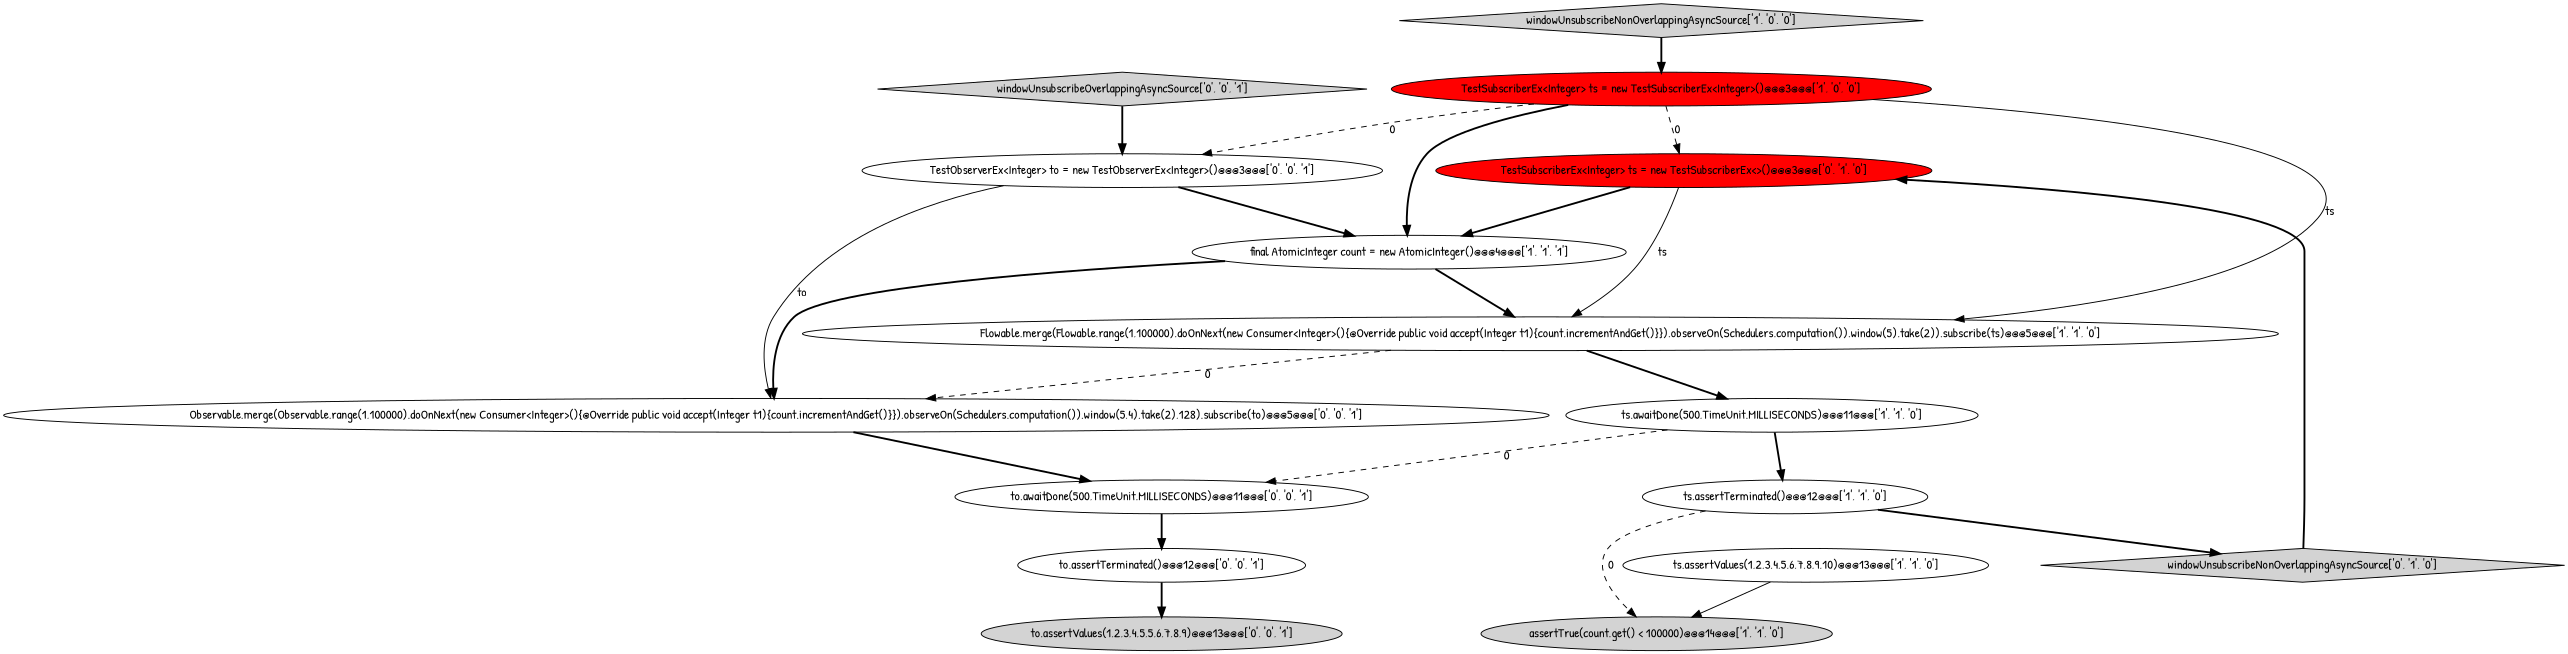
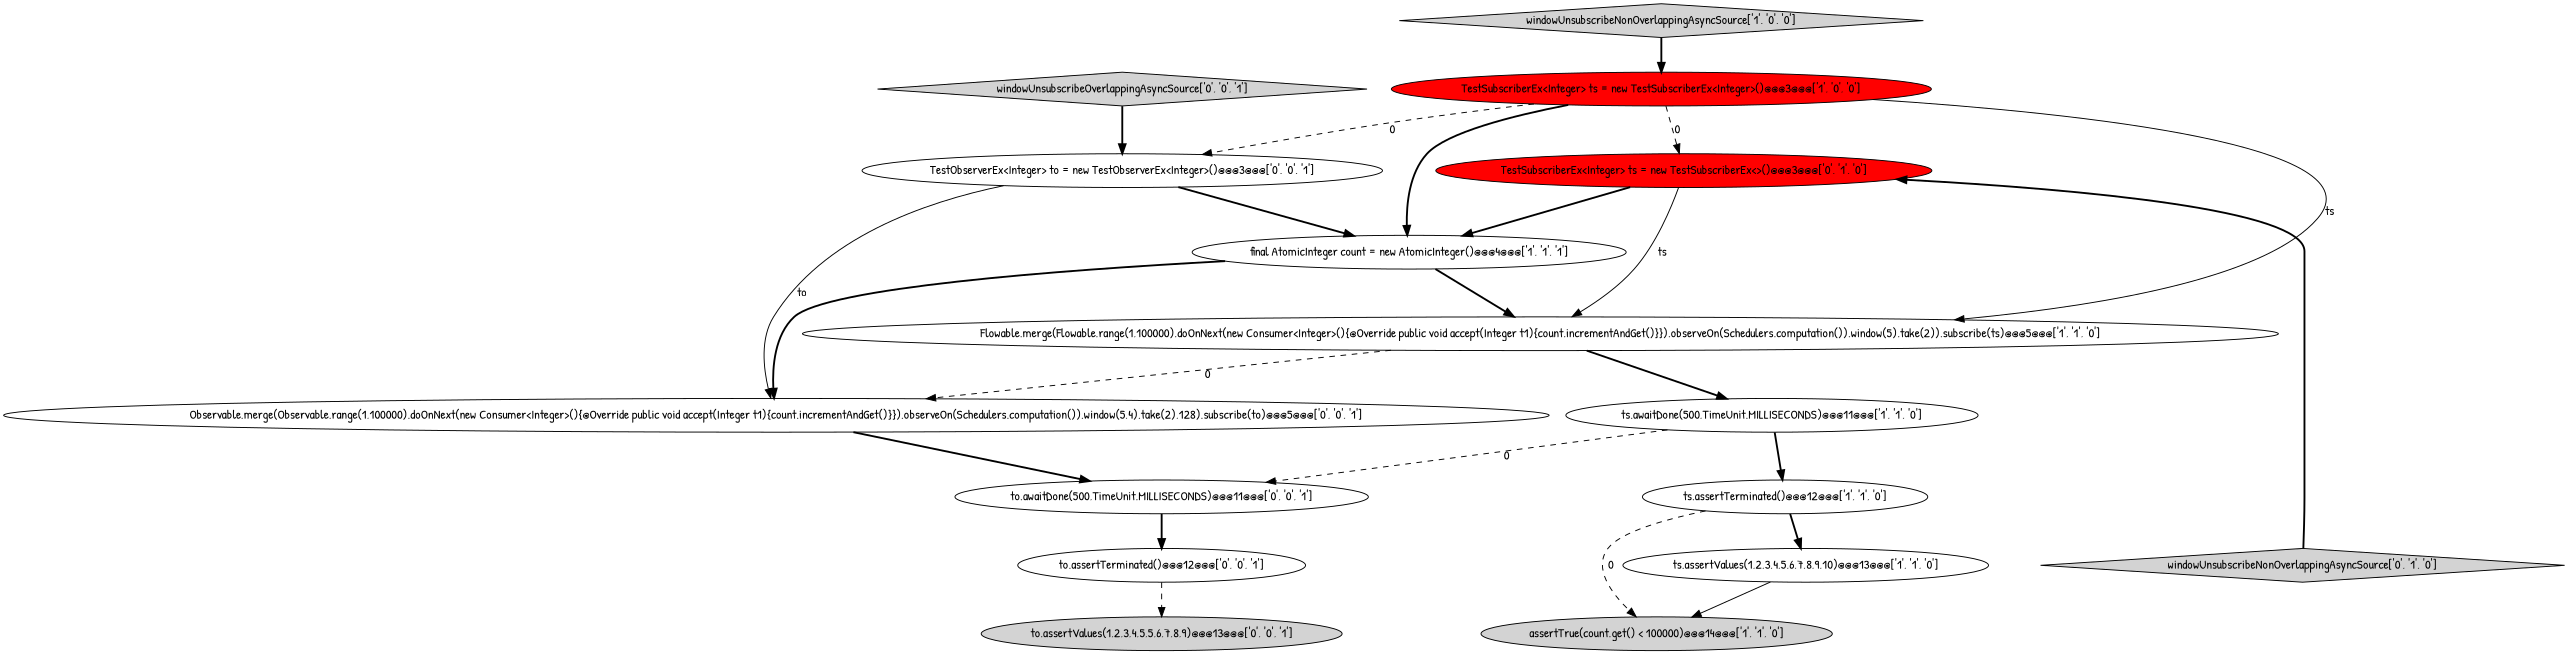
edge "ts.assertTerminated()@@@12@@@['1', '1', '0']" -> "windowUnsubscribeNonOverlappingAsyncSource['0', '1', '0']": now "ts.assertTerminated()@@@12@@@['1', '1', '0']" -> "ts.assertValues(1,2,3,4,5,6,7,8,9,10)@@@13@@@['1', '1', '0']"
edge "to.assertTerminated()@@@12@@@['0', '0', '1']" -> "to.assertValues(1,2,3,4,5,5,6,7,8,9)@@@13@@@['0', '0', '1']": style bold -> dashed
